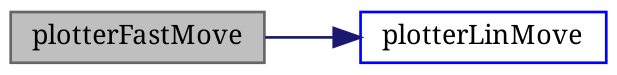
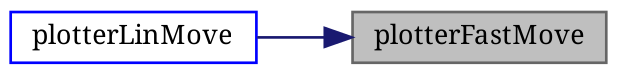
edge "plotterFastMove" -> "plotterLinMove": reversed
